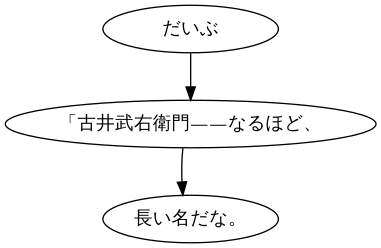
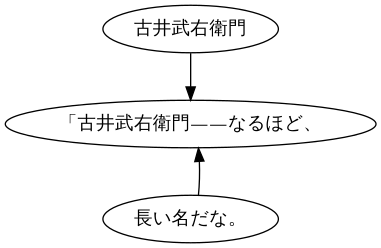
node "だいぶ": label "だいぶ" -> "古井武右衛門"
edge "「古井武右衛門——なるほど、" -> "長い名だな。": reversed
